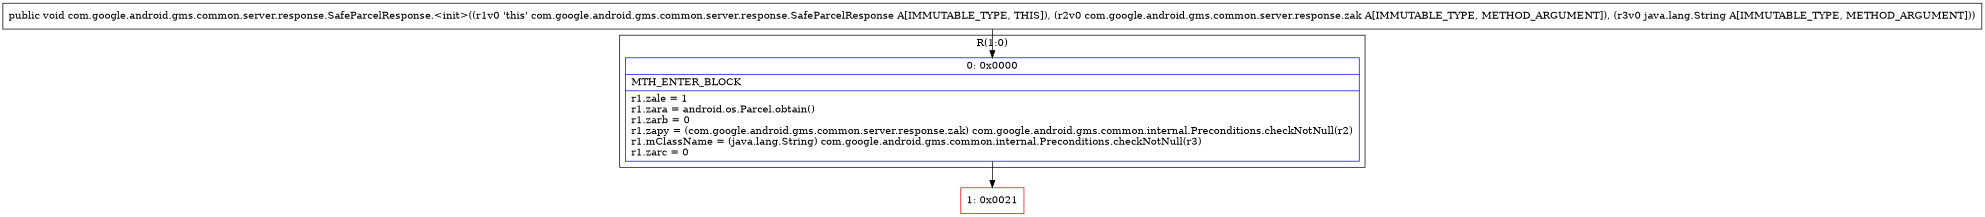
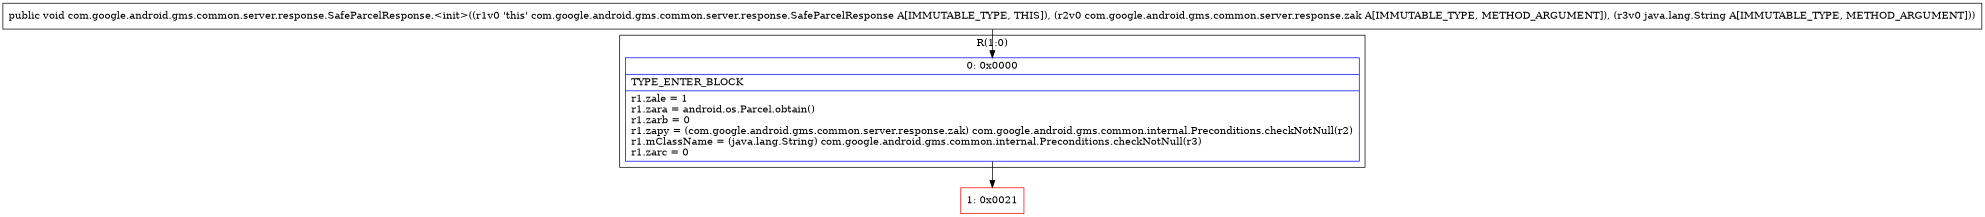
node "0: 0x0000": text "MTH_ENTER_BLOCK" -> "TYPE_ENTER_BLOCK"
